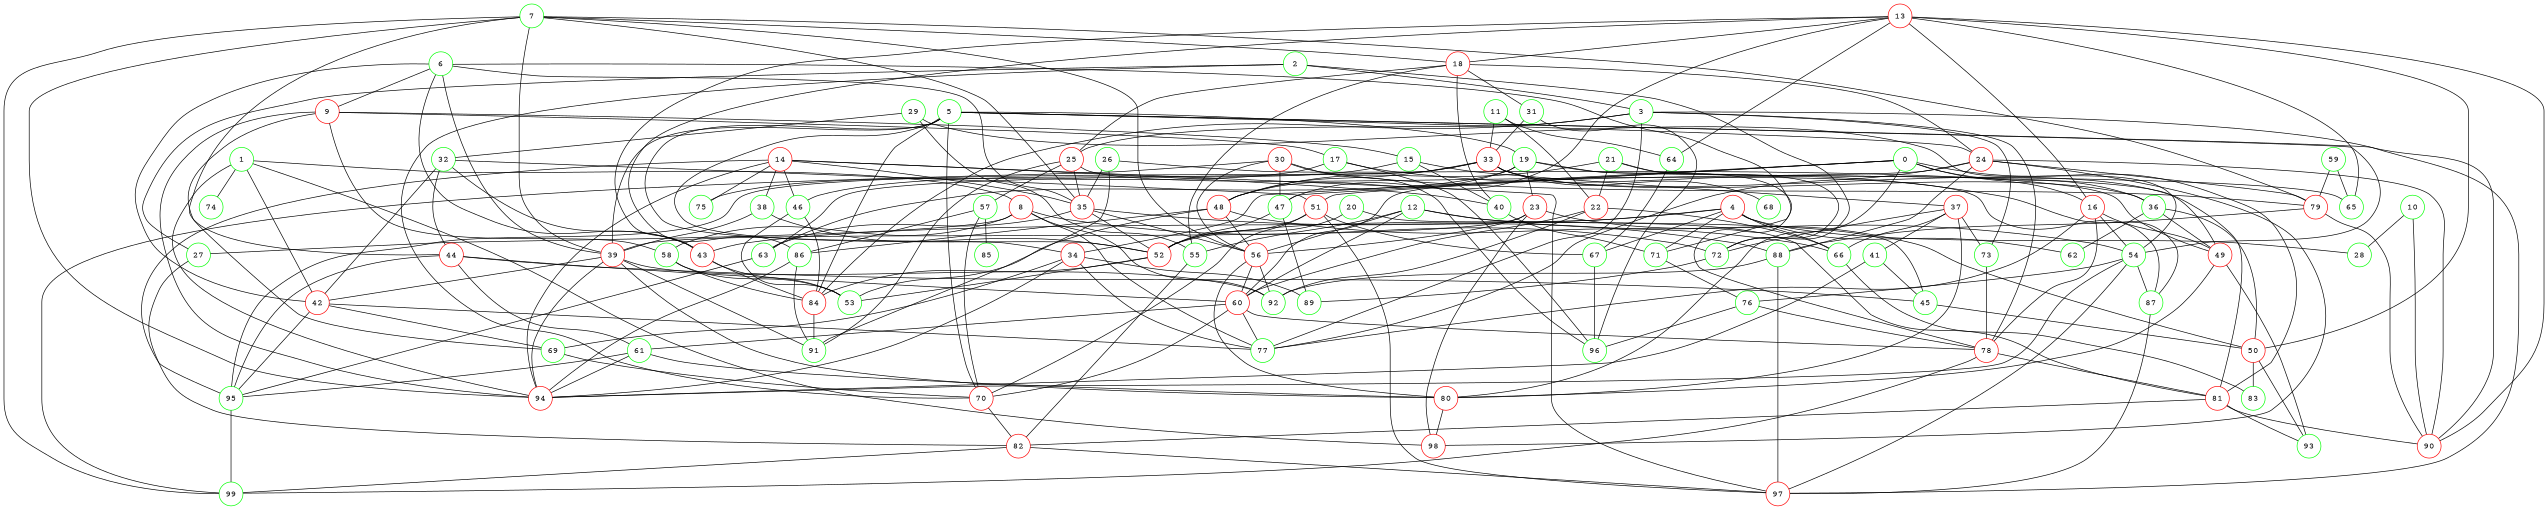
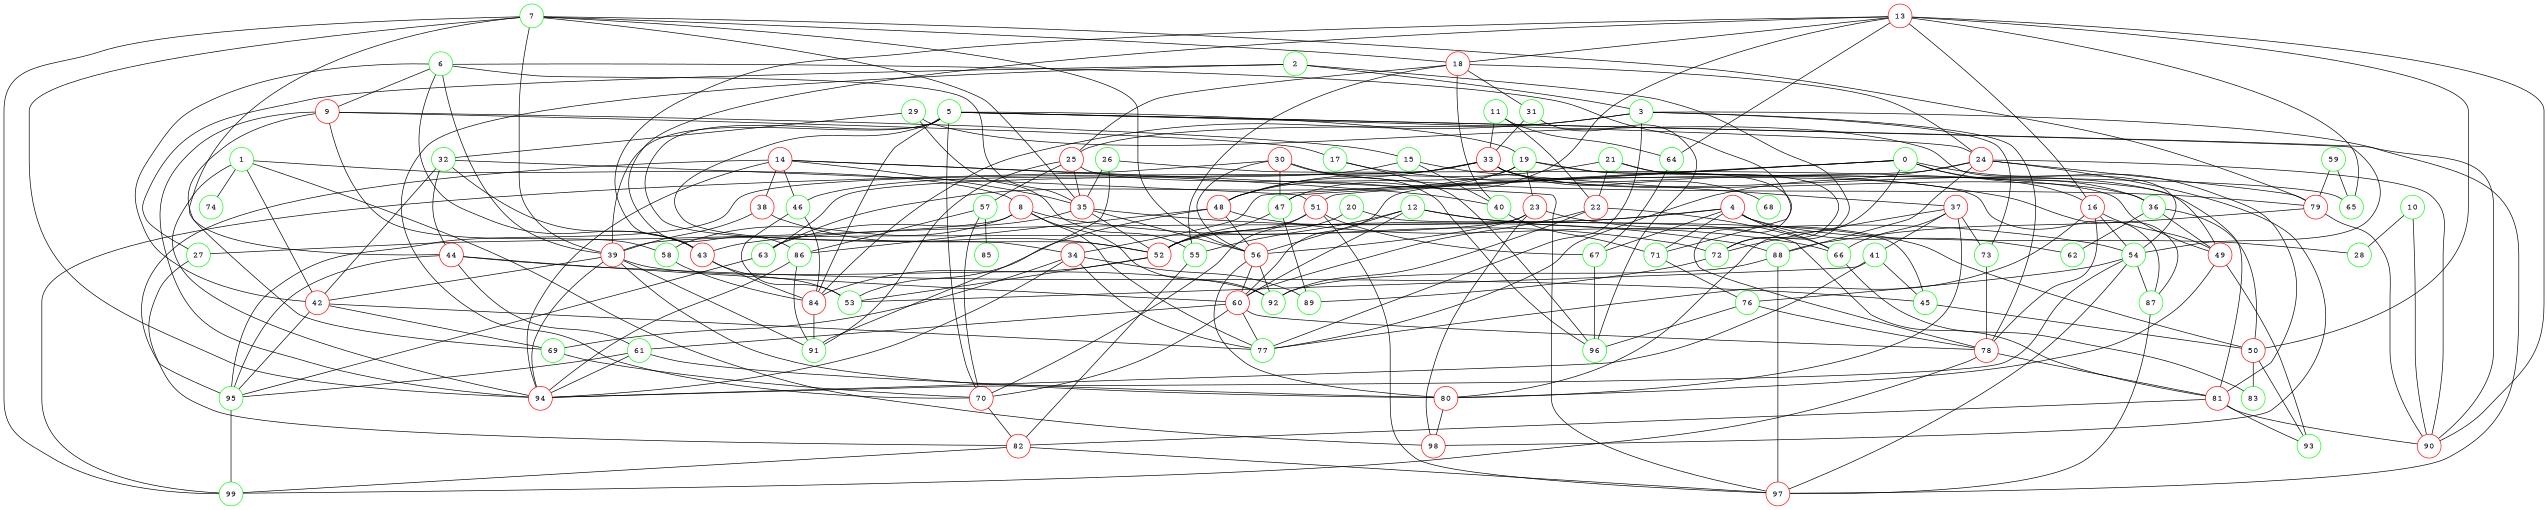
node "75": removed
node "38": color green -> red
edge "58" -- "53": now "41" -- "53"
